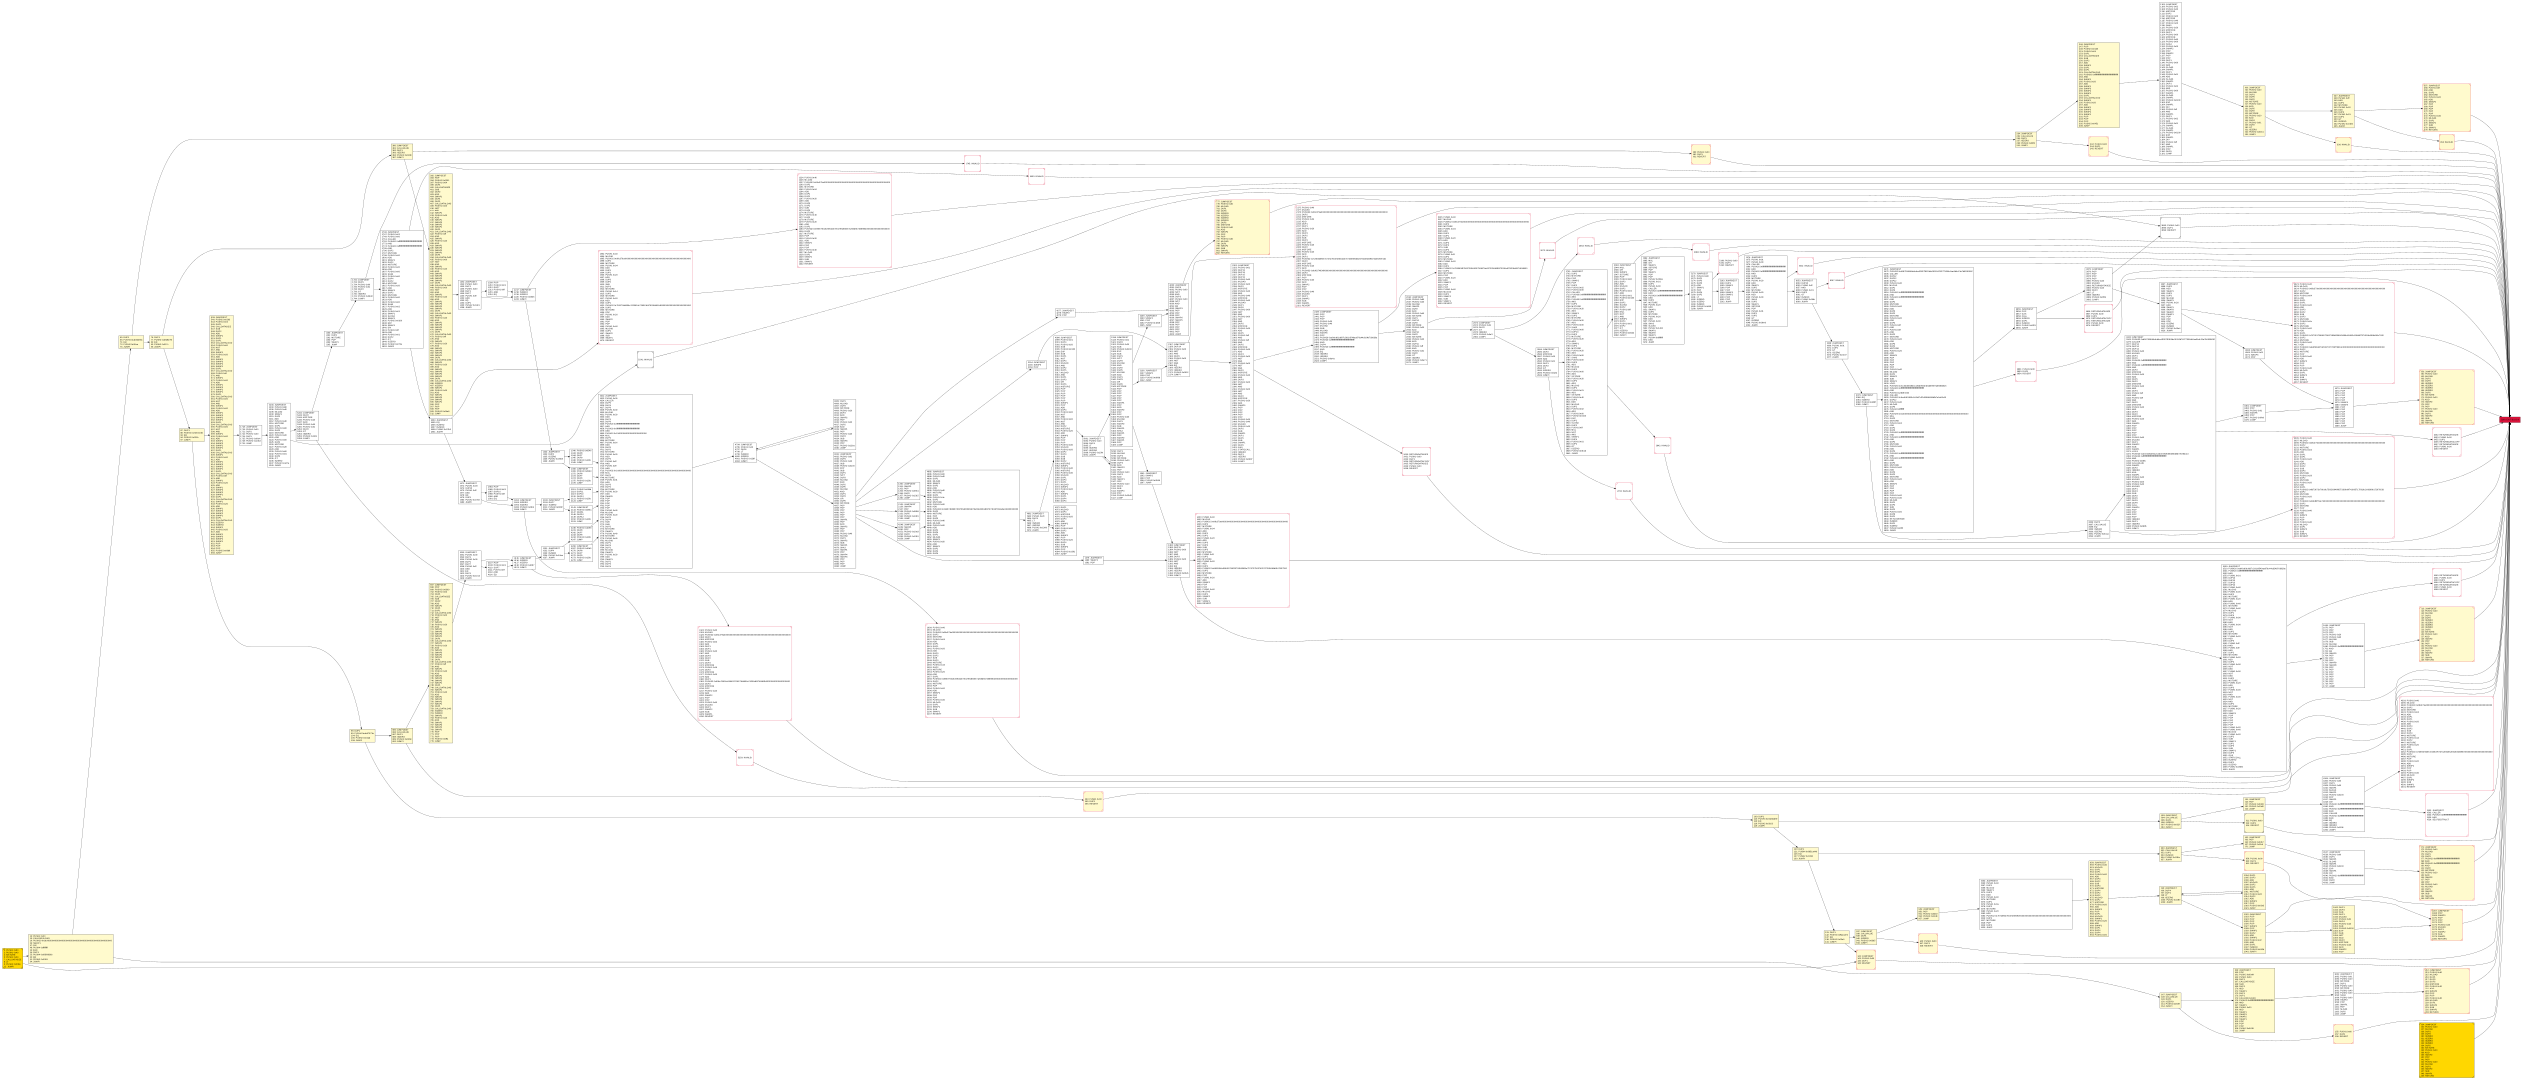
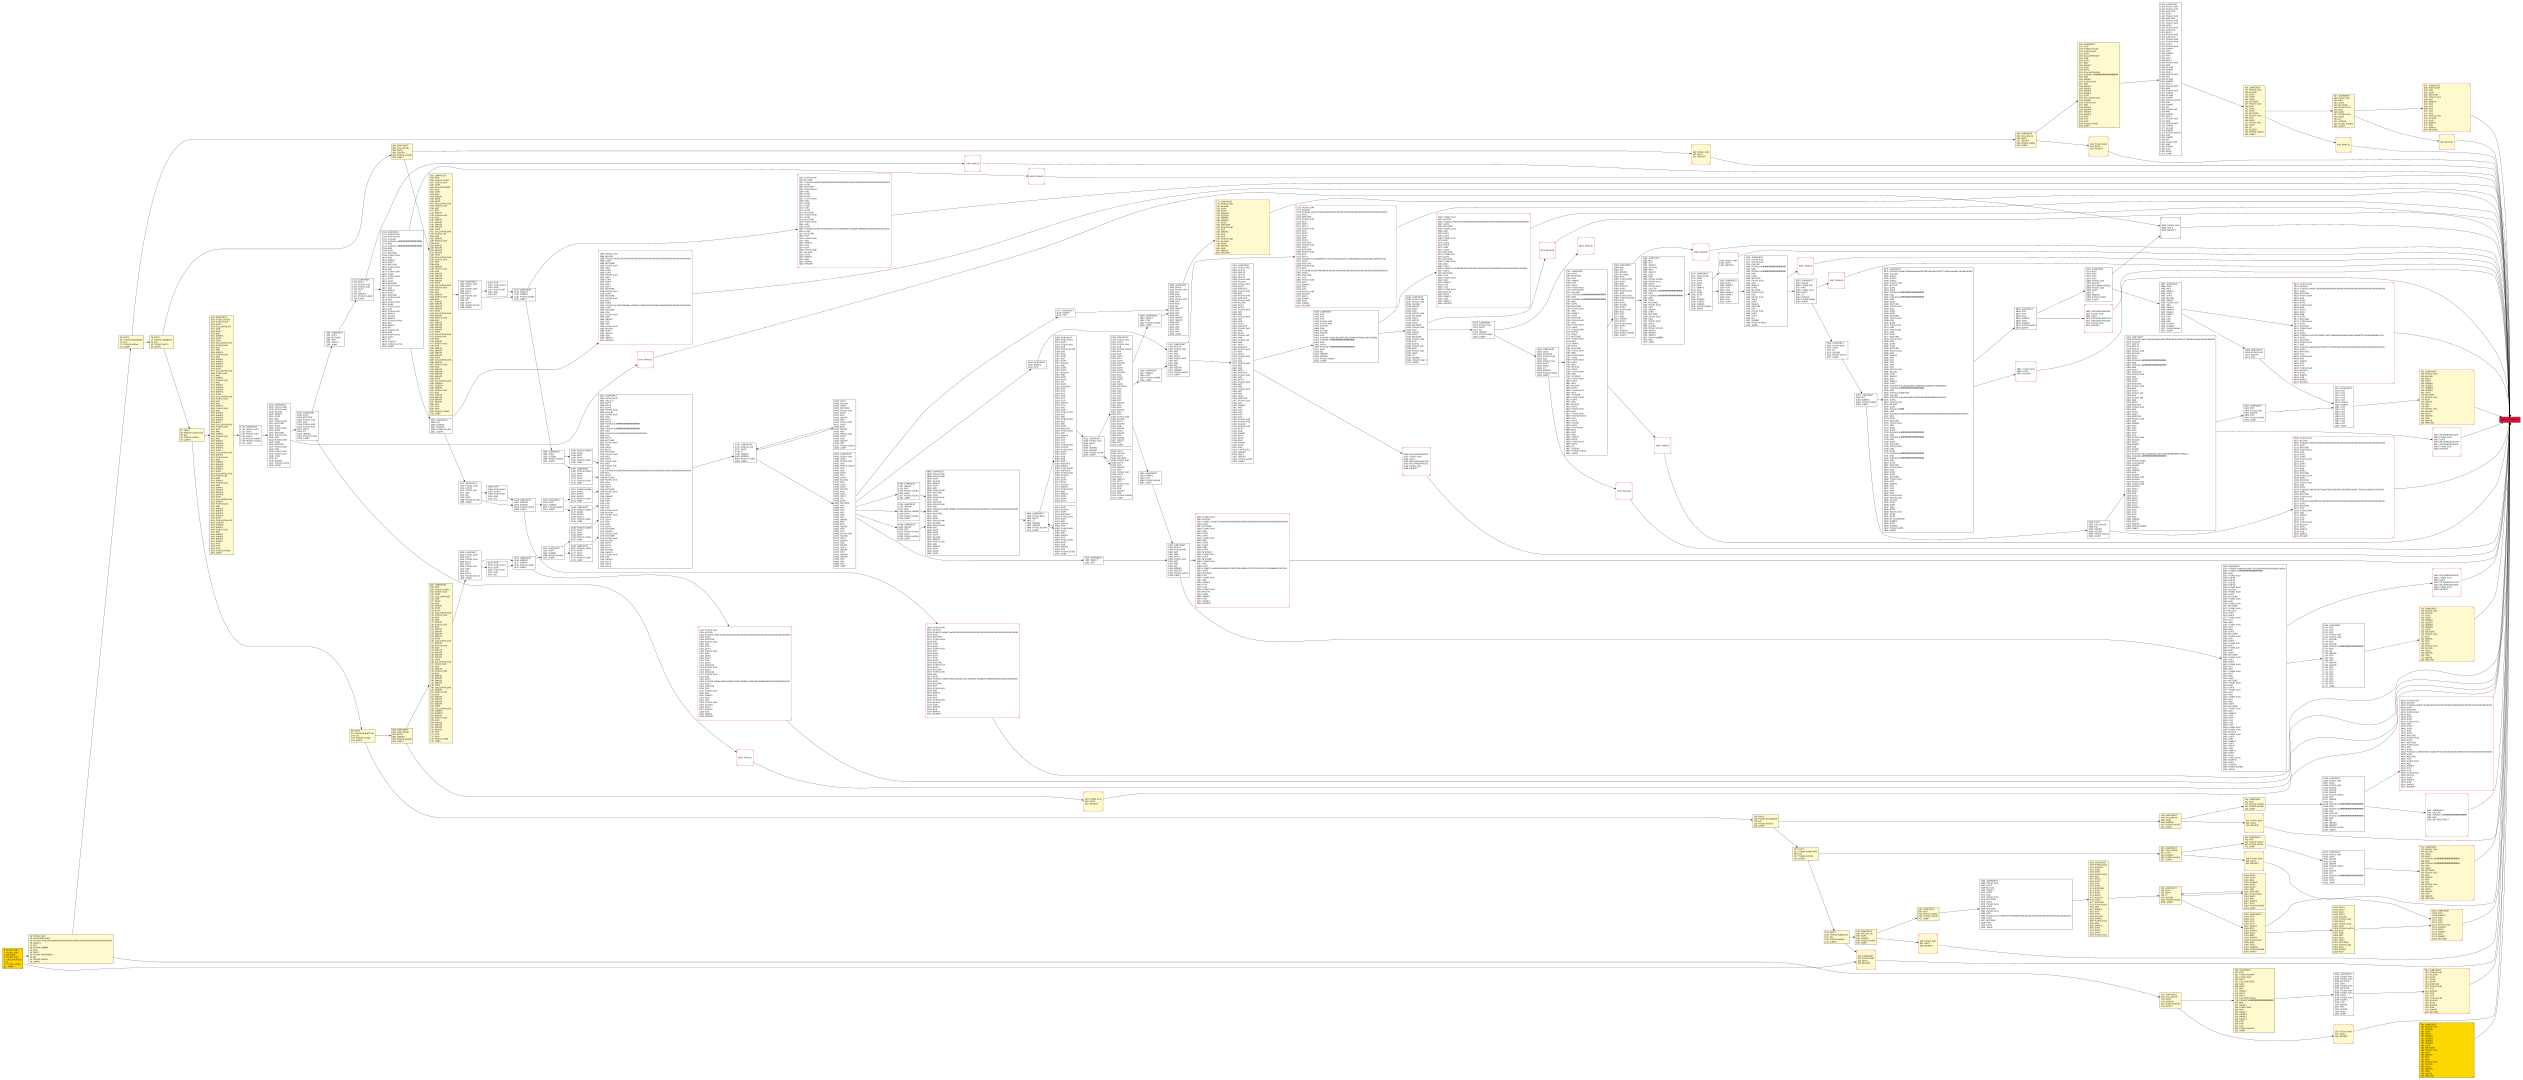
edge "2683: INVALID" -> "5266: EXIT BLOCK": removed
node "5241: INVALID": color black -> crimson
node "811: PUSH1 0x00 813: DUP1 814: REVERT": color black -> crimson
